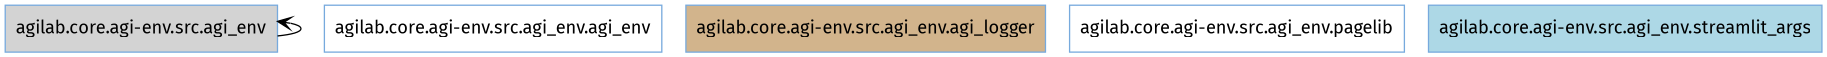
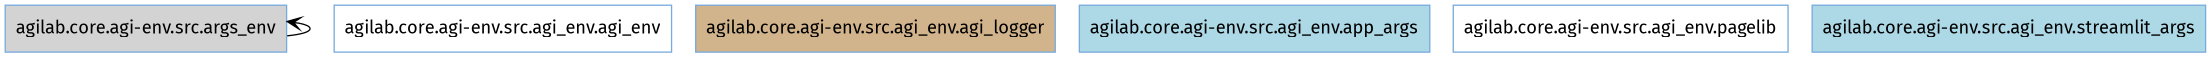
node "agilab.core.agi-env.src.agi_env": label "agilab.core.agi-env.src.agi_env" -> "agilab.core.agi-env.src.args_env"
node "agilab.core.agi-env.src.agi_env.app_args": added
